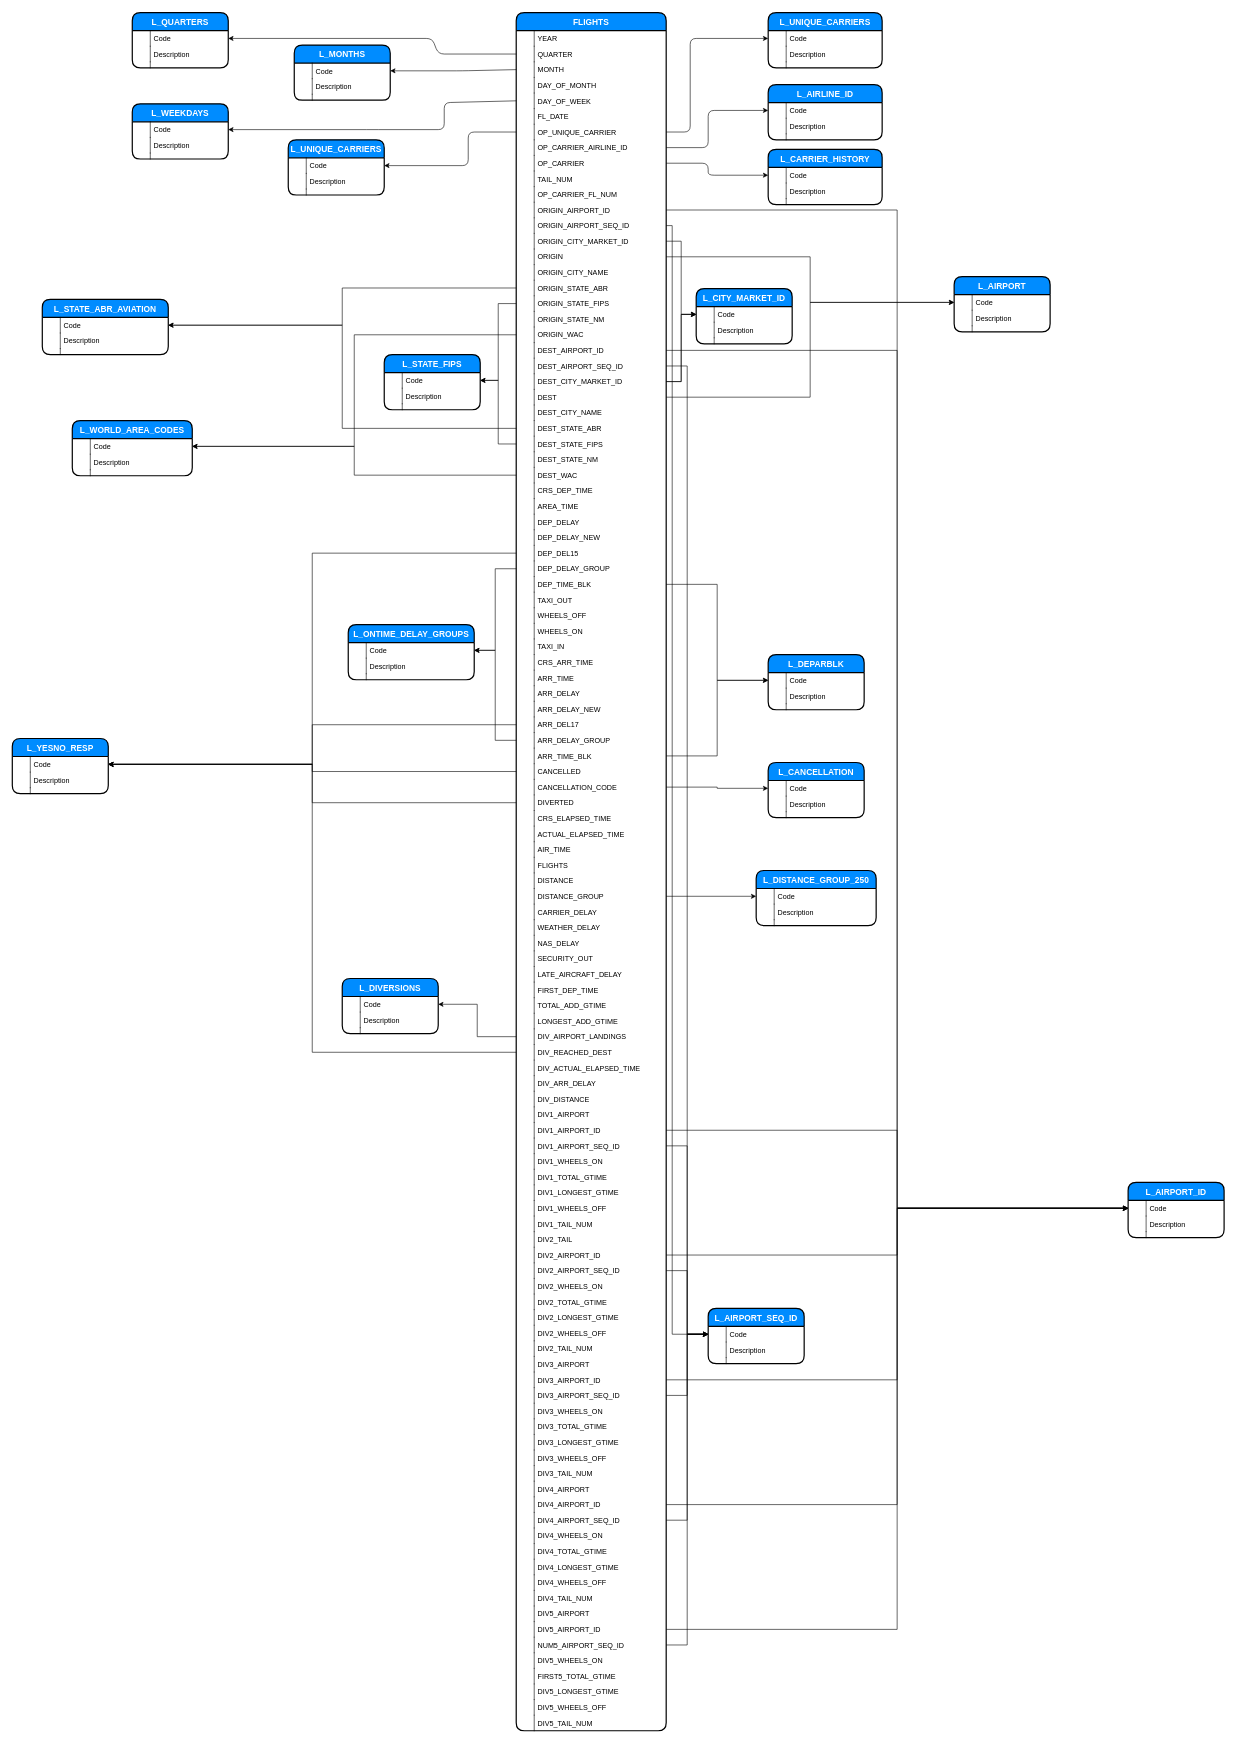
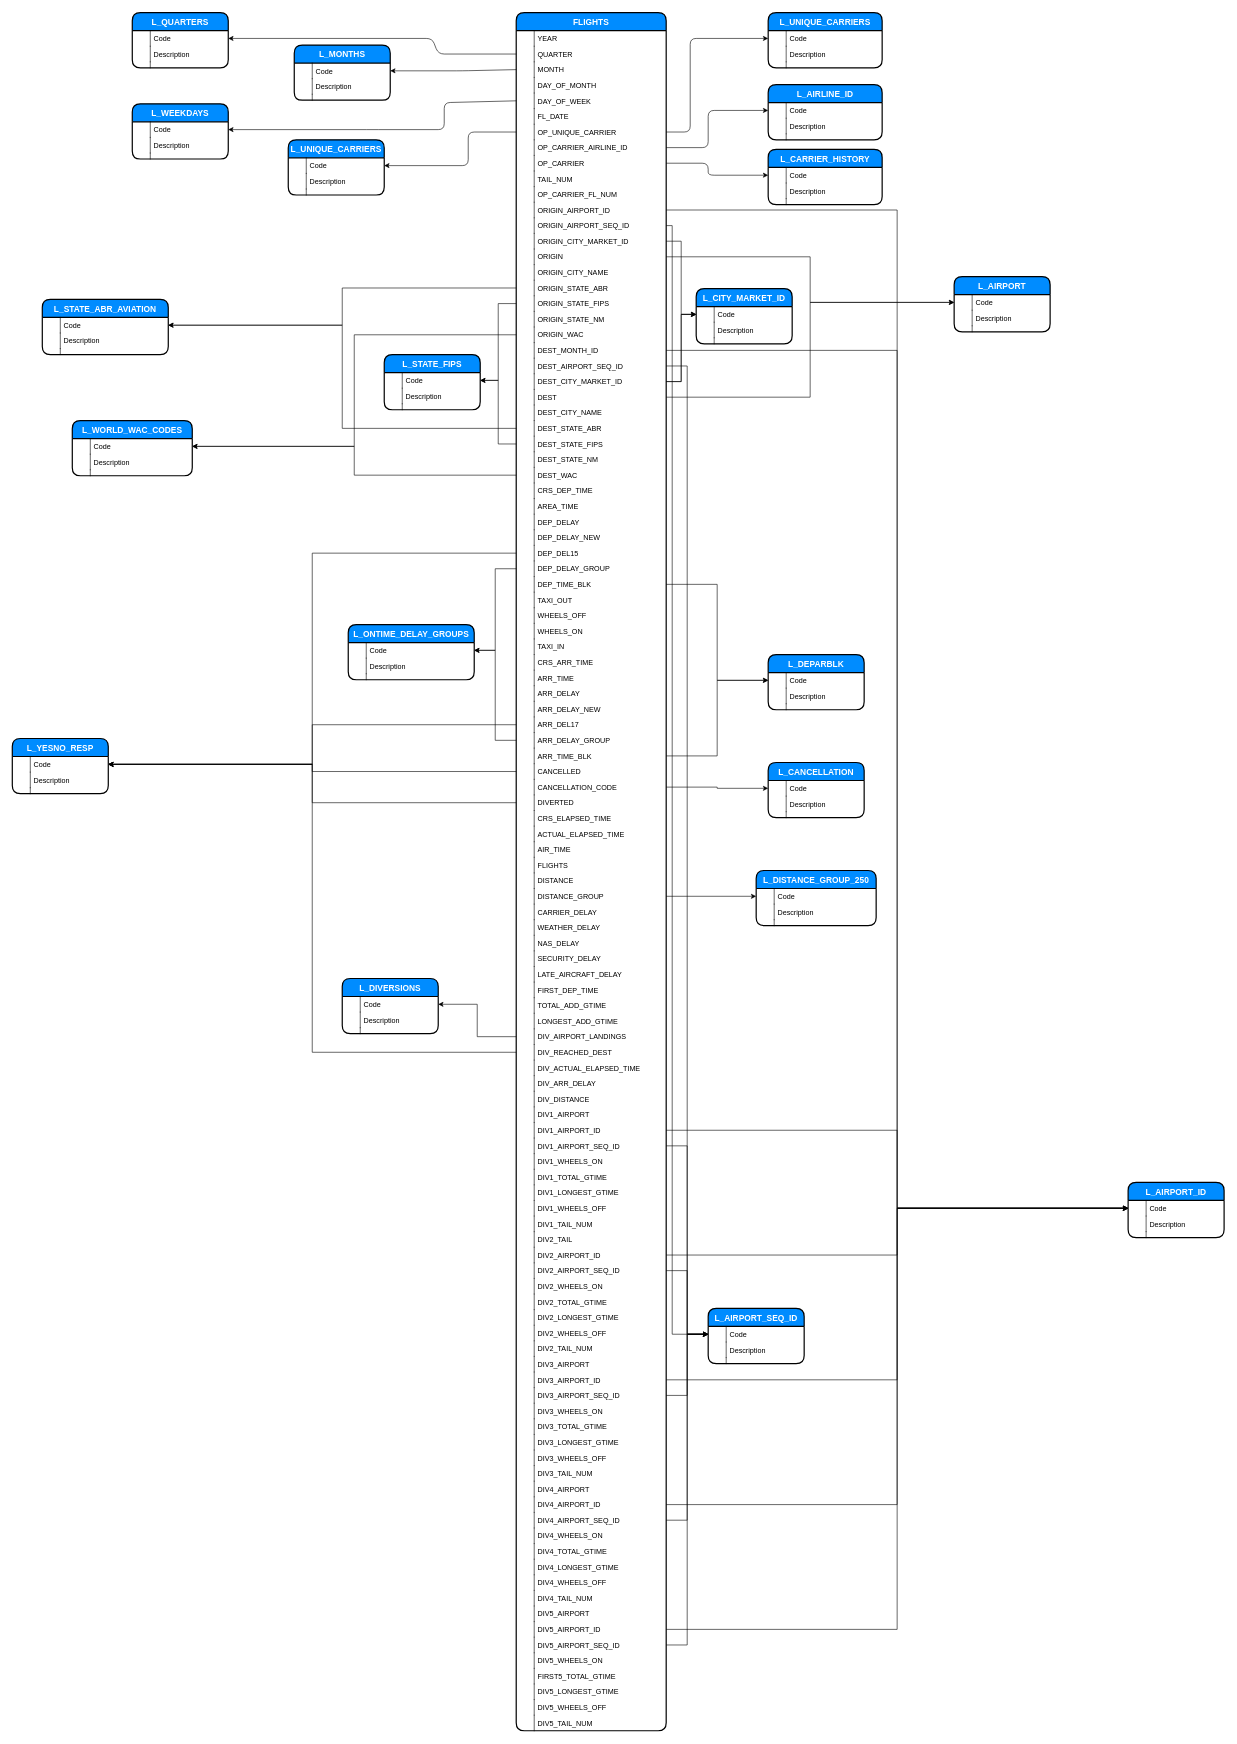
node "DEST_AIRPORT_ID": label "DEST_AIRPORT_ID" -> "DEST_MONTH_ID"
node "L_WORLD_AREA_CODES": label "L_WORLD_AREA_CODES" -> "L_WORLD_WAC_CODES"
node "SECURITY_OUT": label "SECURITY_OUT" -> "SECURITY_DELAY"
node "NUM5_AIRPORT_SEQ_ID": label "NUM5_AIRPORT_SEQ_ID" -> "DIV5_AIRPORT_SEQ_ID"
